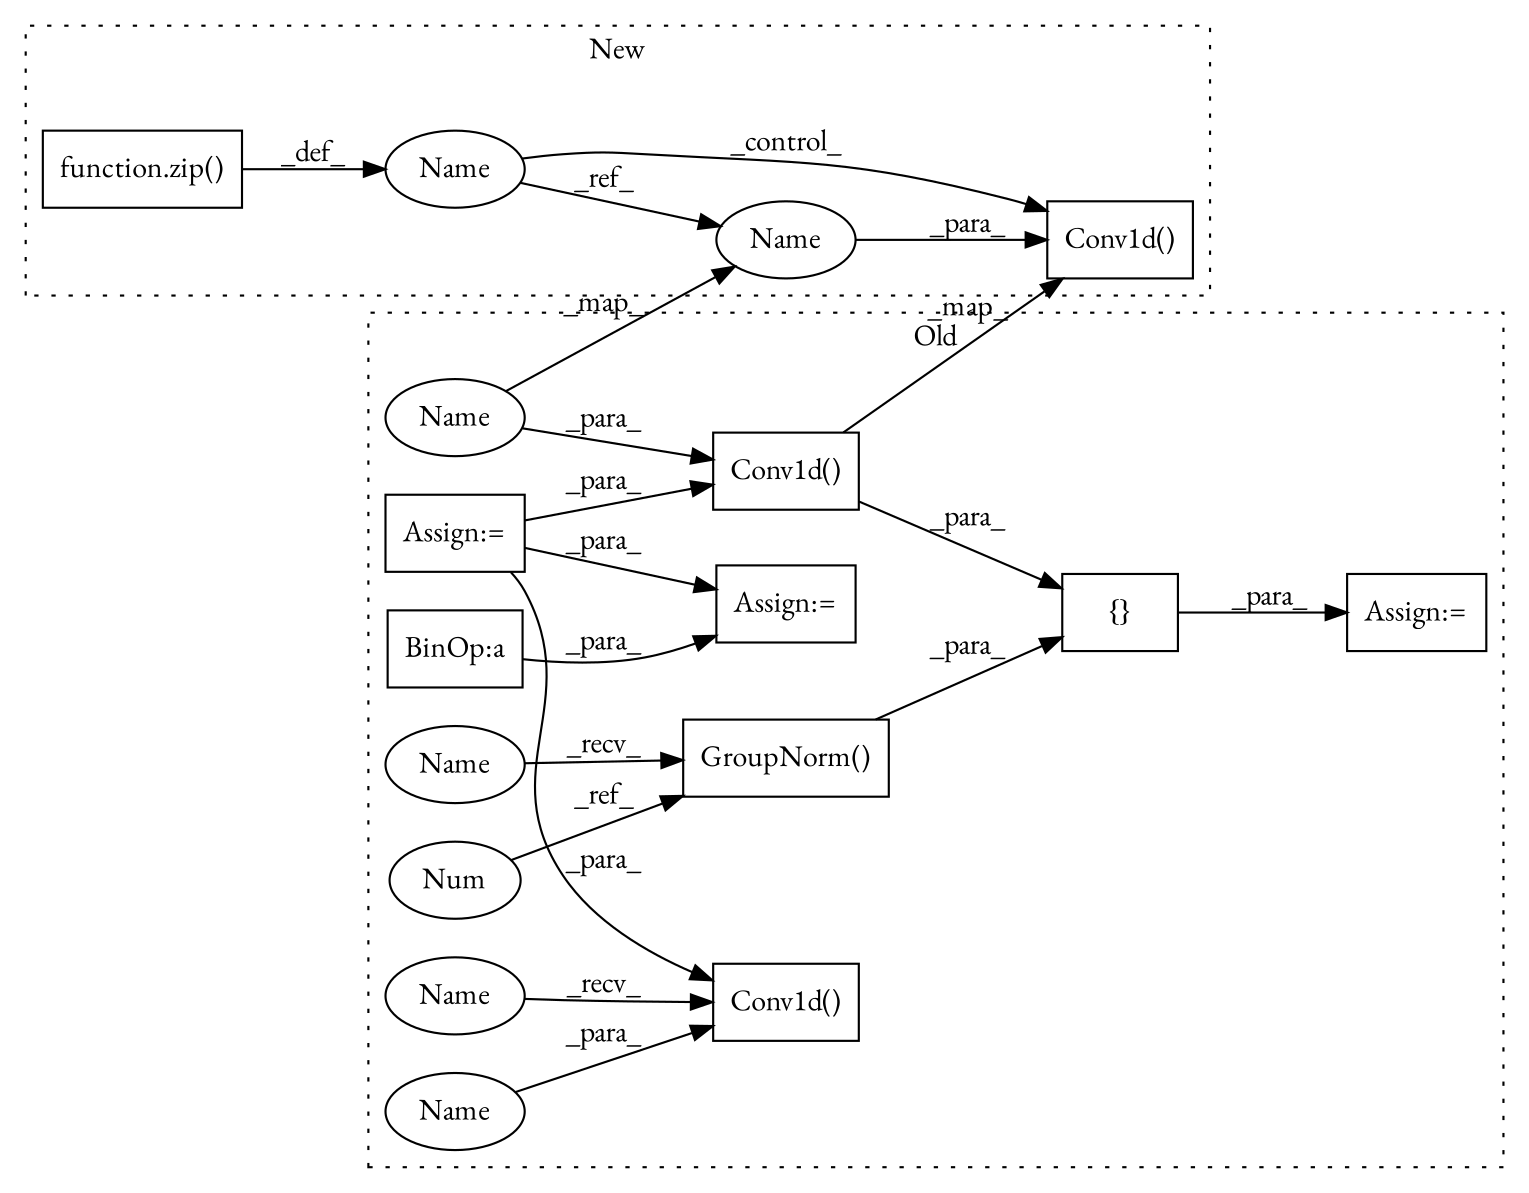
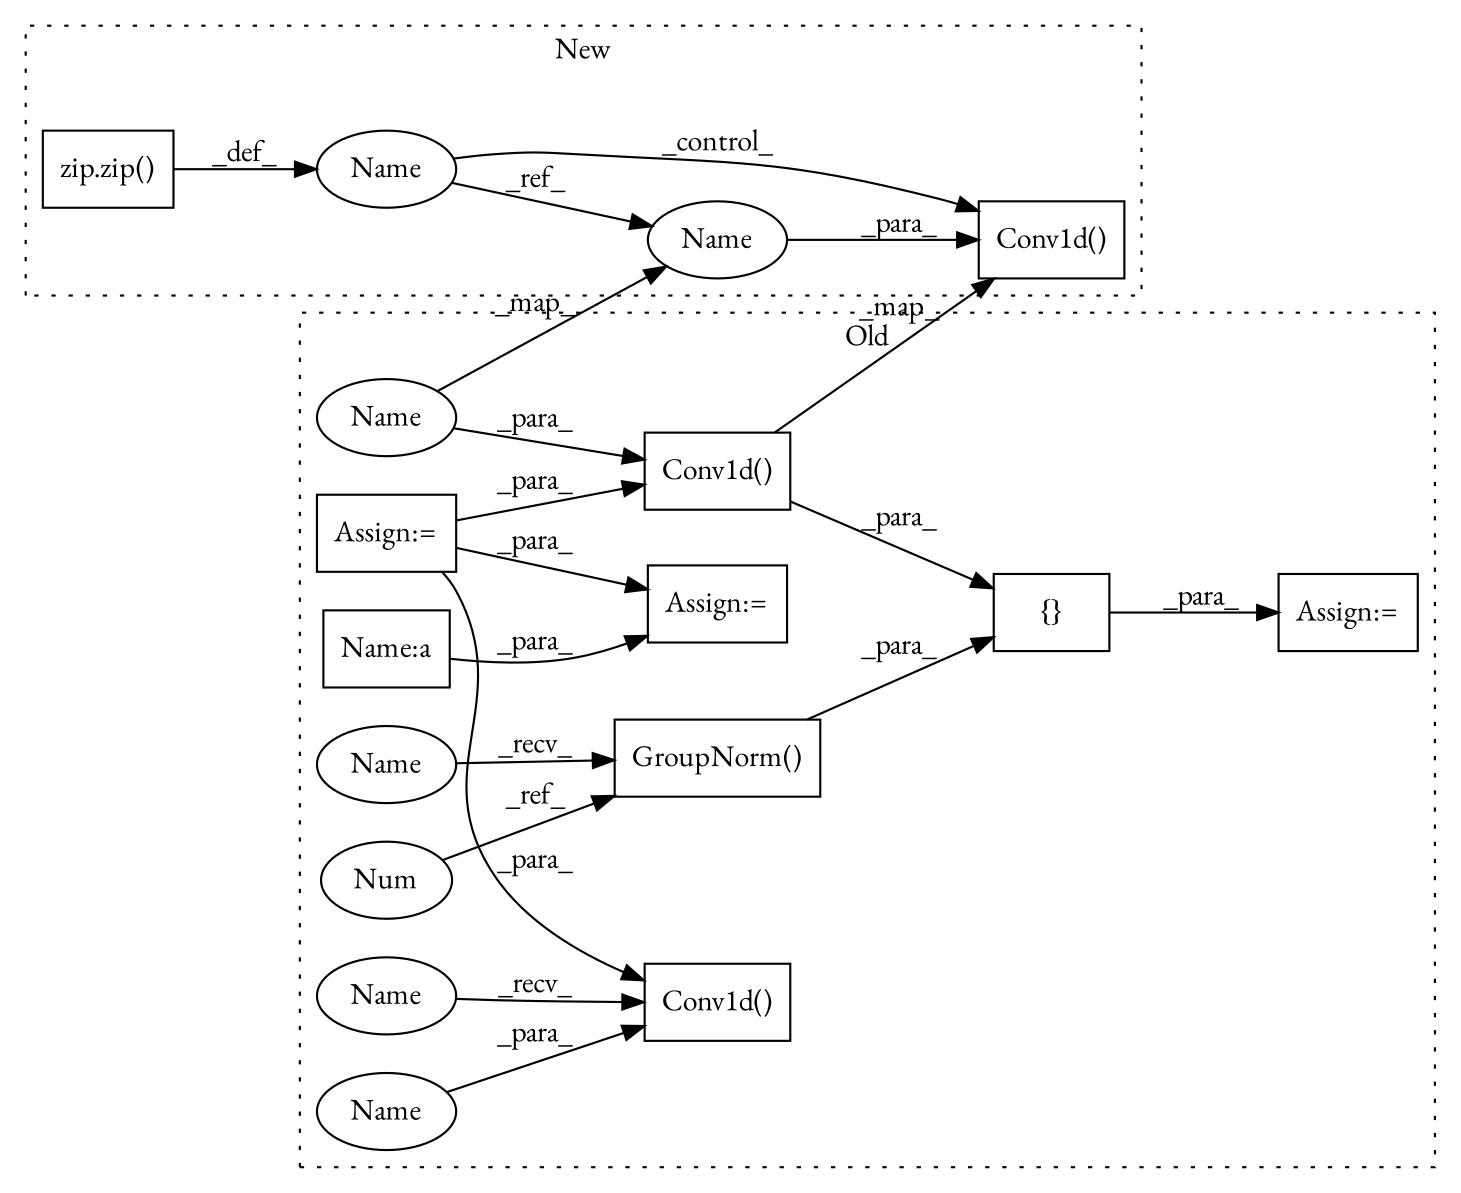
node "function.zip()": label "function.zip()" -> "zip.zip()"
node "BinOp:a": label "BinOp:a" -> "Name:a"
